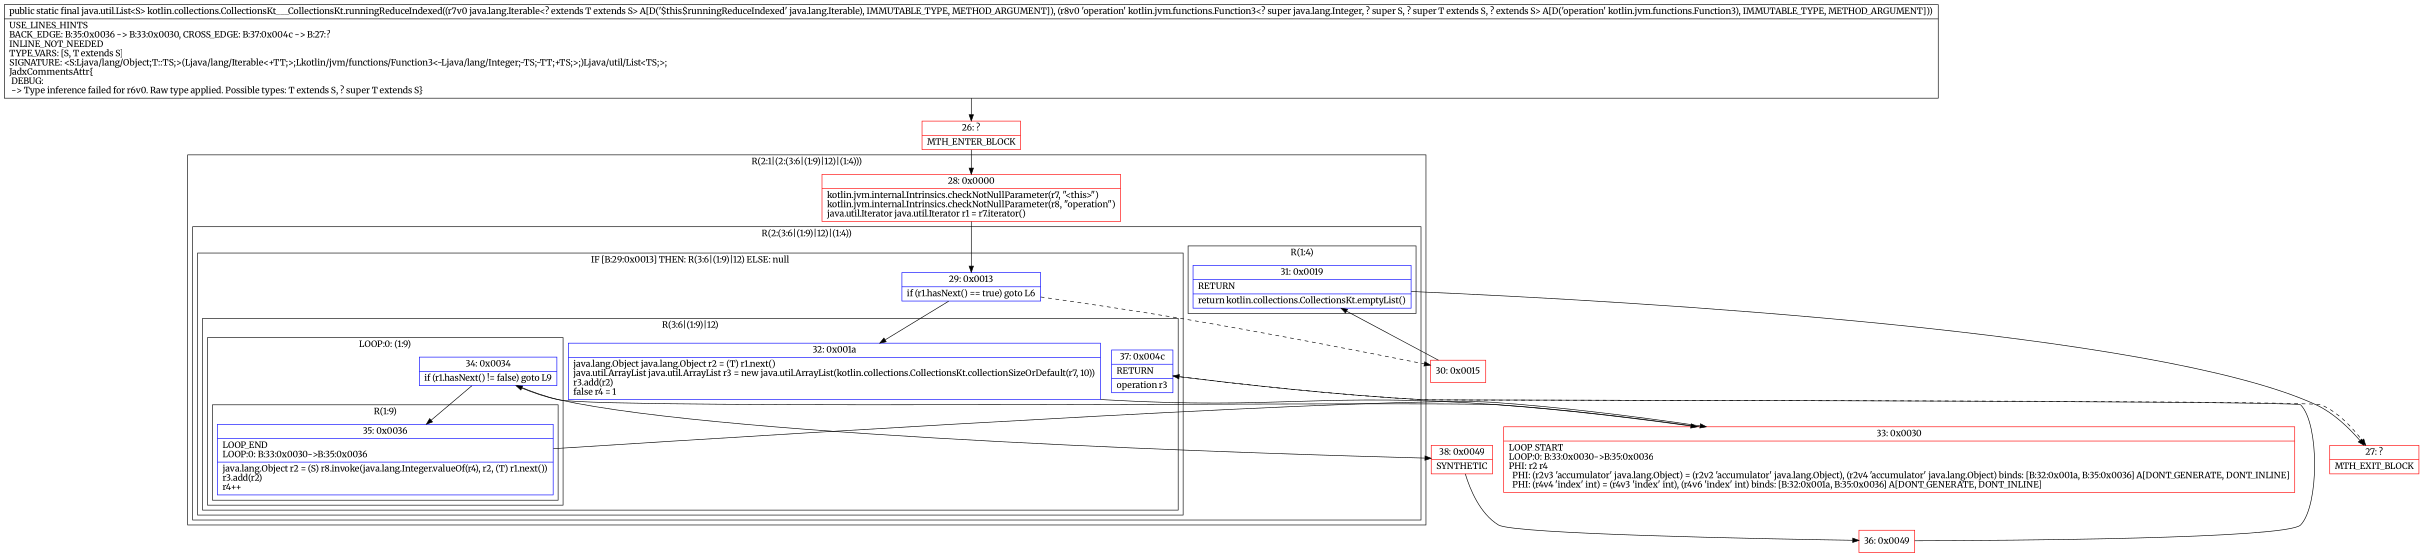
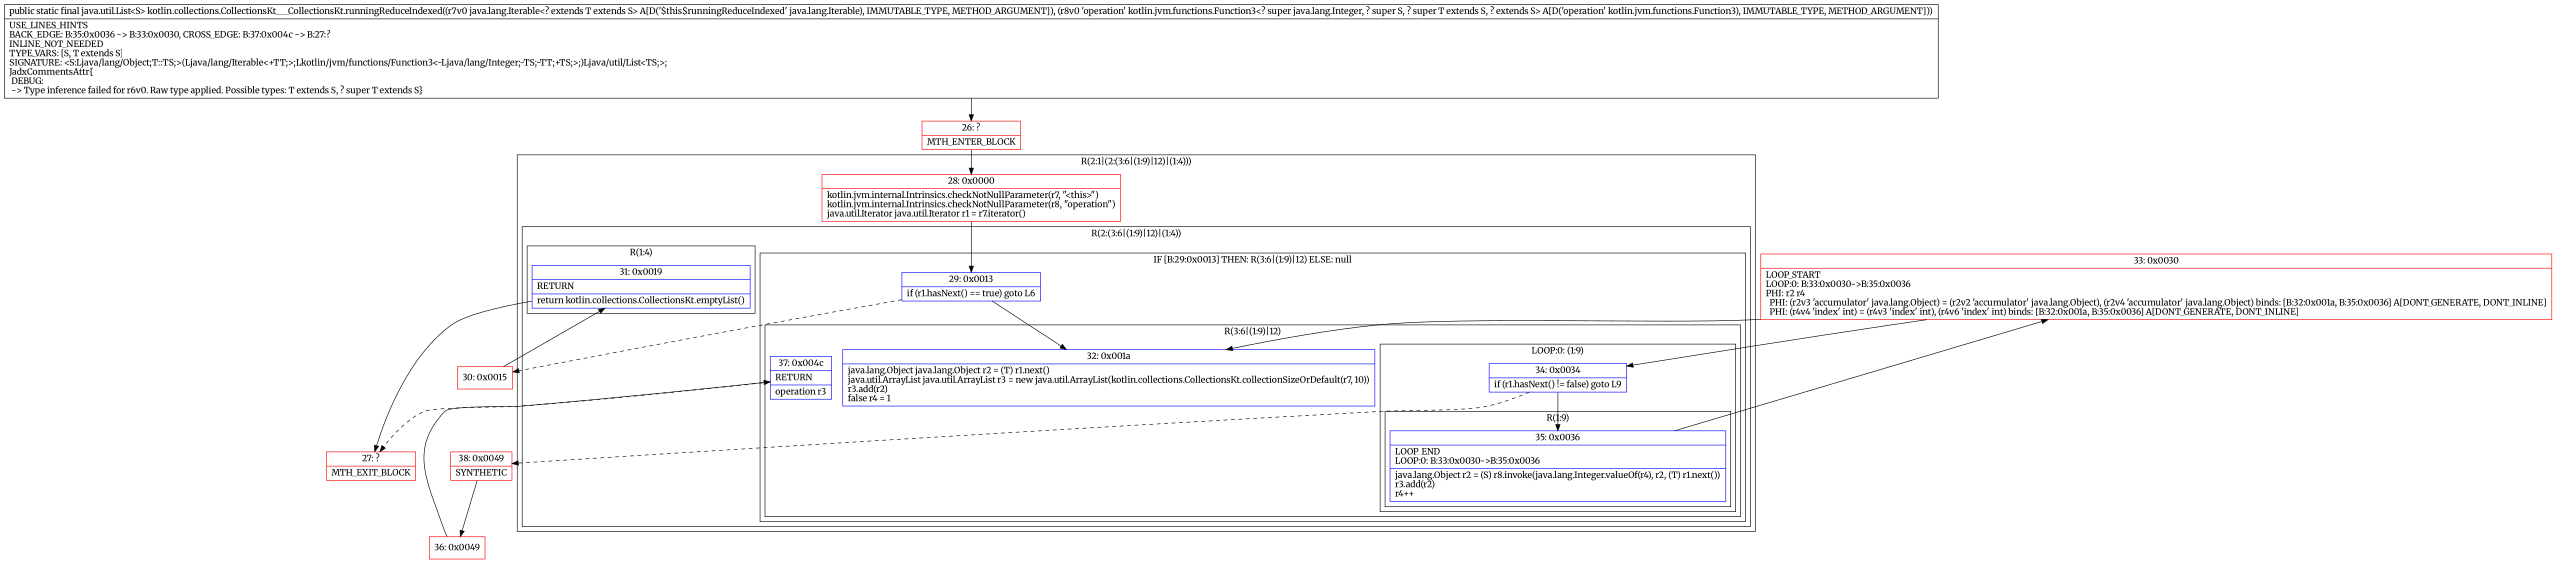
edge "32: 0x001a" -> "33: 0x0030": reversed
edge "34: 0x0034" -> "38: 0x0049": style solid -> dashed
